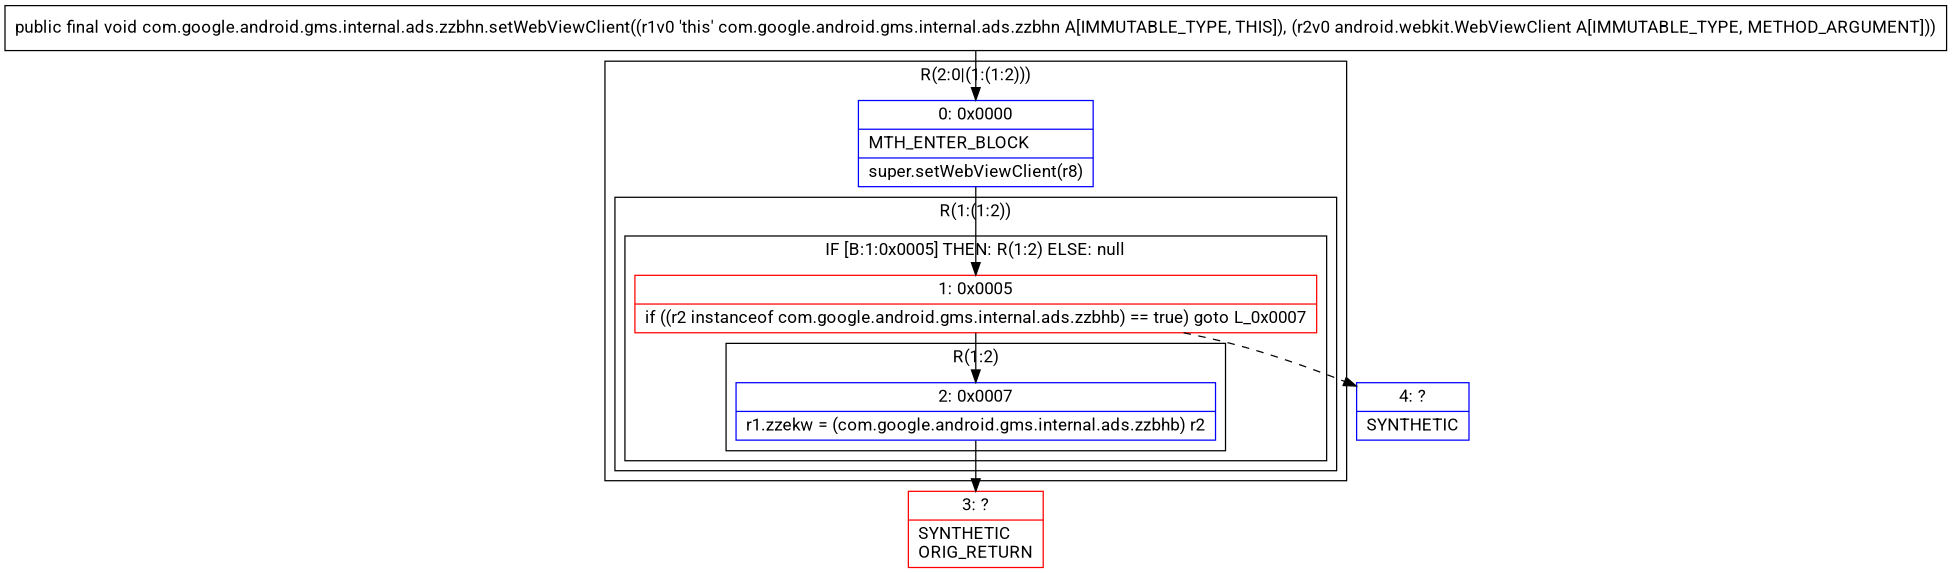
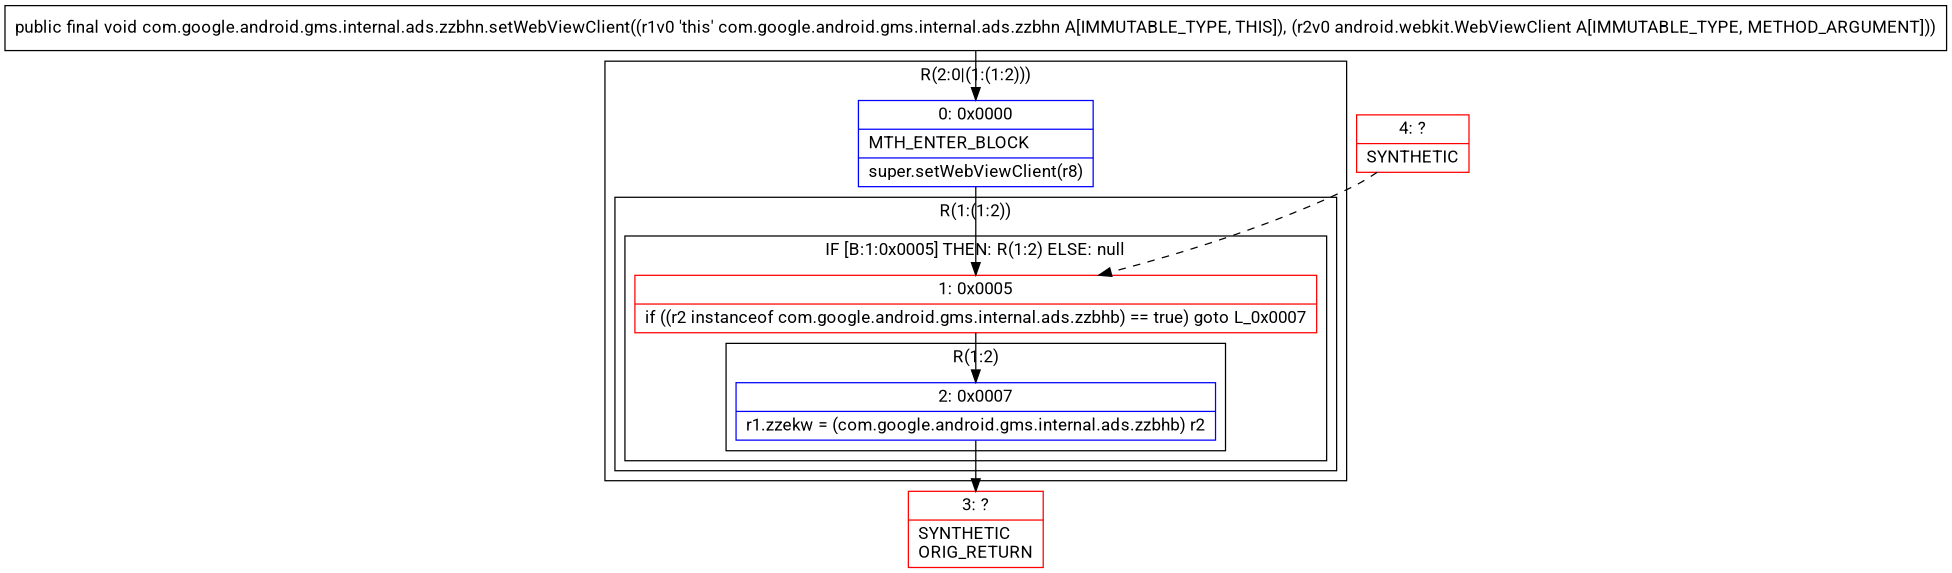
edge "1: 0x0005" -> "4: ?": reversed
node "4: ?": color blue -> red
